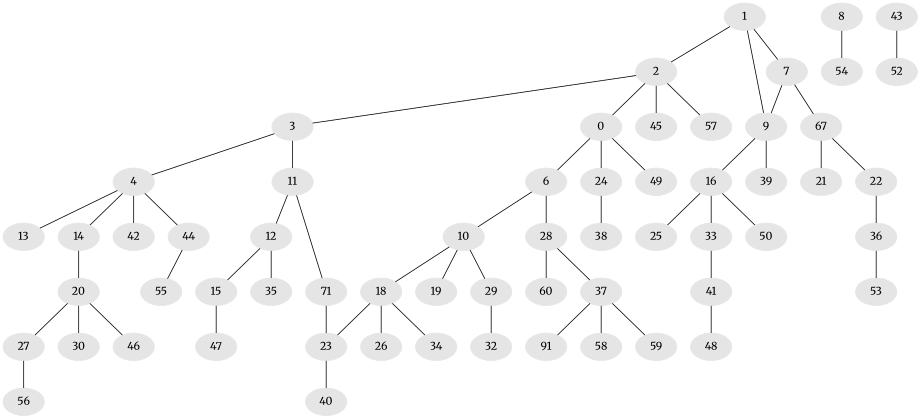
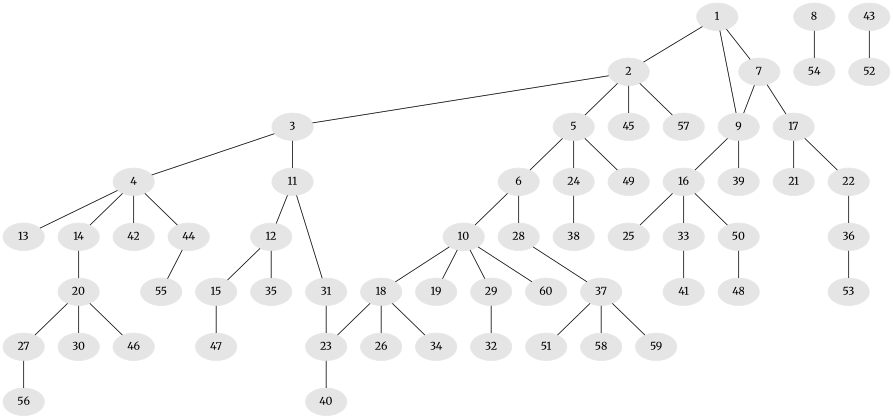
node "0": label "0" -> "5"
node "67": label "67" -> "17"
edge "28" -- "60": now "10" -- "60"
node "71": label "71" -> "31"
edge "41" -- "48": now "50" -- "48"
node "91": label "91" -> "51"
